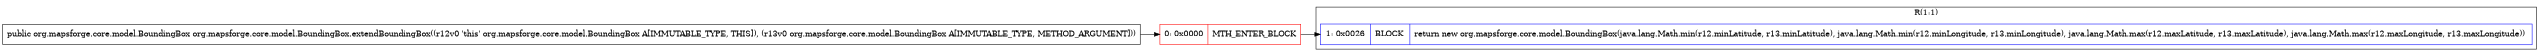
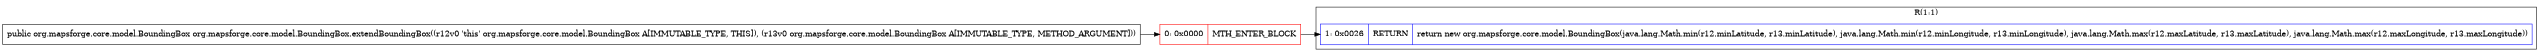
node "1: 0x0026": text "BLOCK" -> "RETURN"
